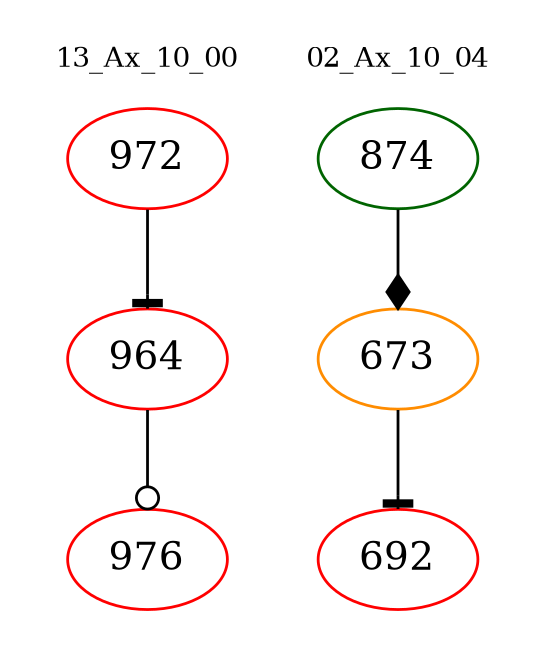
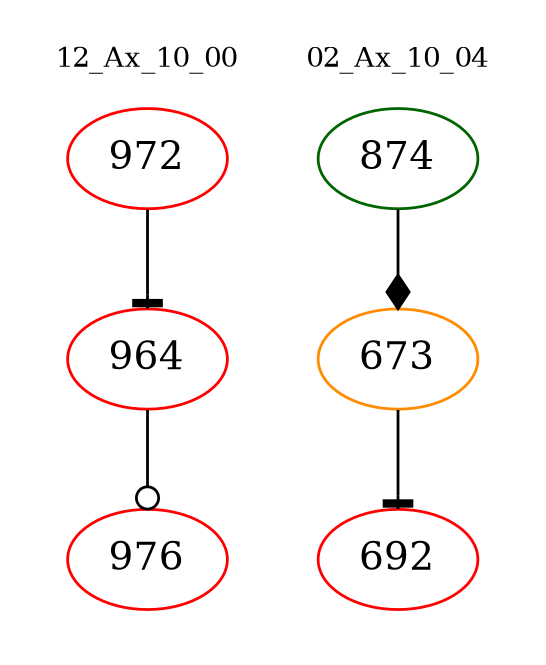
cluster "13_Ax_10_00": label "13_Ax_10_00" -> "12_Ax_10_00"
